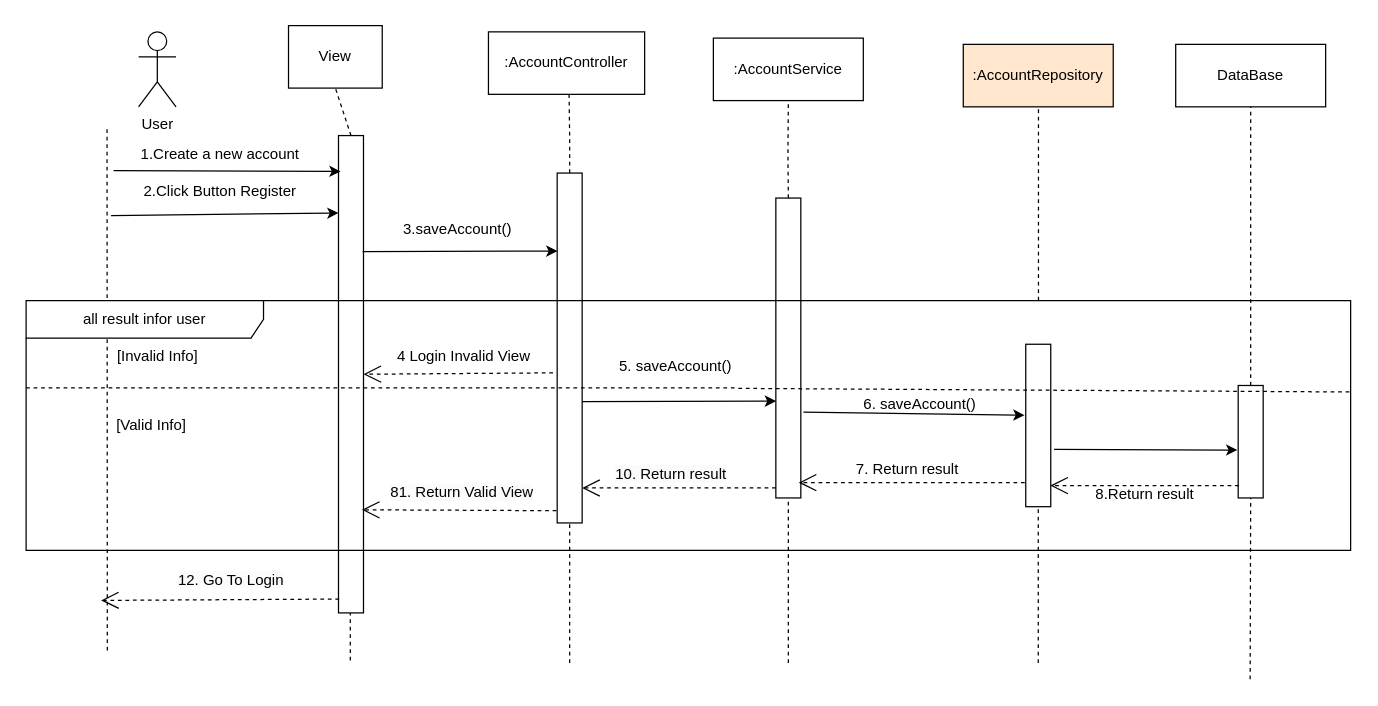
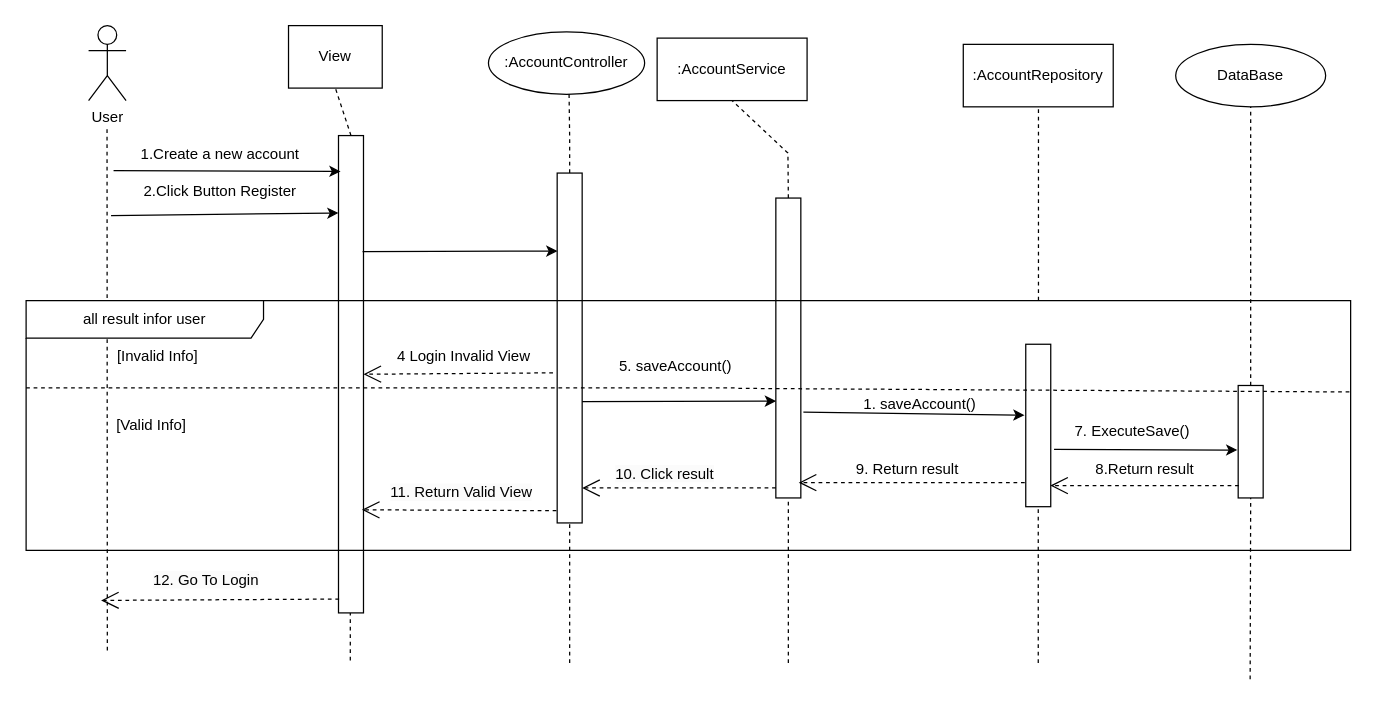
node ":AccountController": shape rectangle -> ellipse
node "User": moved (157, 69) -> (107, 63)
node ":AccountService": moved (788, 69) -> (732, 69)
node ":AccountRepository": fillcolor #ffe6cc -> #ffffff
node "DataBase": shape rectangle -> ellipse
node "3.saveAccount()": removed
node "6. saveAccount()": label "6. saveAccount()" -> "1. saveAccount()"
node "7. ExecuteSave()": added
node "7. Return result": label "7. Return result" -> "9. Return result"
node "10. Return result": label "10. Return result" -> "10. Click result"
node "8.Return result": moved (1144, 494) -> (1144, 469)
node "81. Return Valid View": label "81. Return Valid View" -> "11. Return Valid View"
node "12. Go To Login": moved (251, 588) -> (226, 588)
